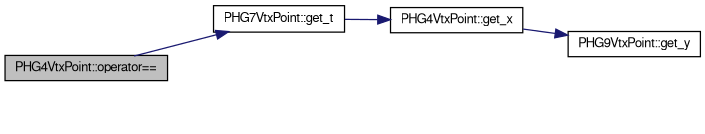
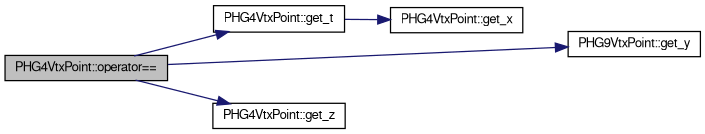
node "PHG7VtxPoint::get_t": label "PHG7VtxPoint::get_t" -> "PHG4VtxPoint::get_t"
edge "PHG4VtxPoint::get_x" -> "PHG9VtxPoint::get_y": now "PHG4VtxPoint::operator==" -> "PHG9VtxPoint::get_y"
node "PHG4VtxPoint::get_z": added
